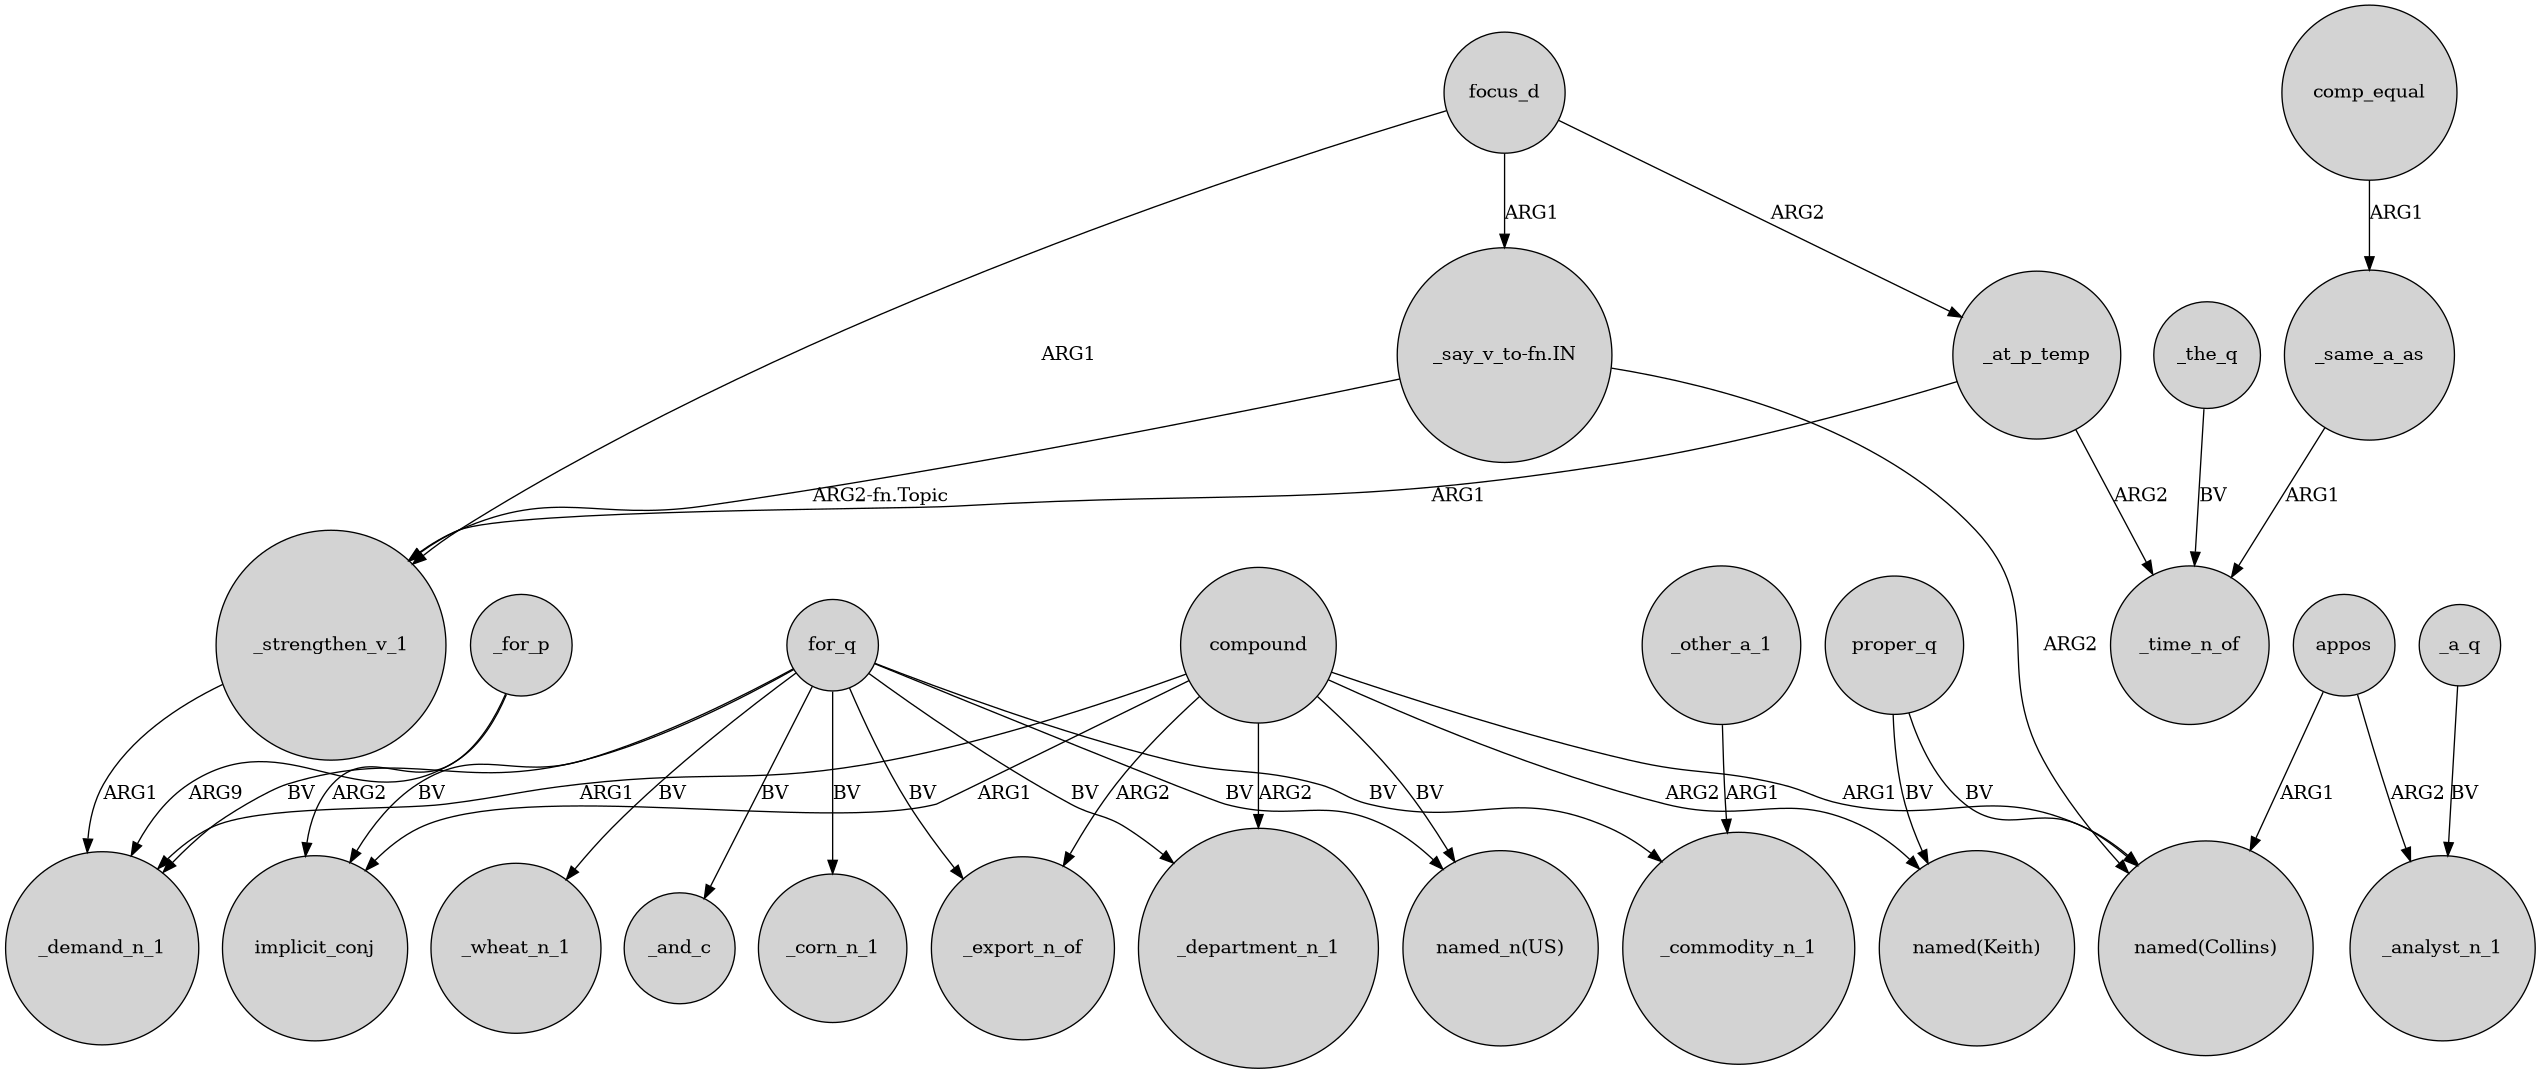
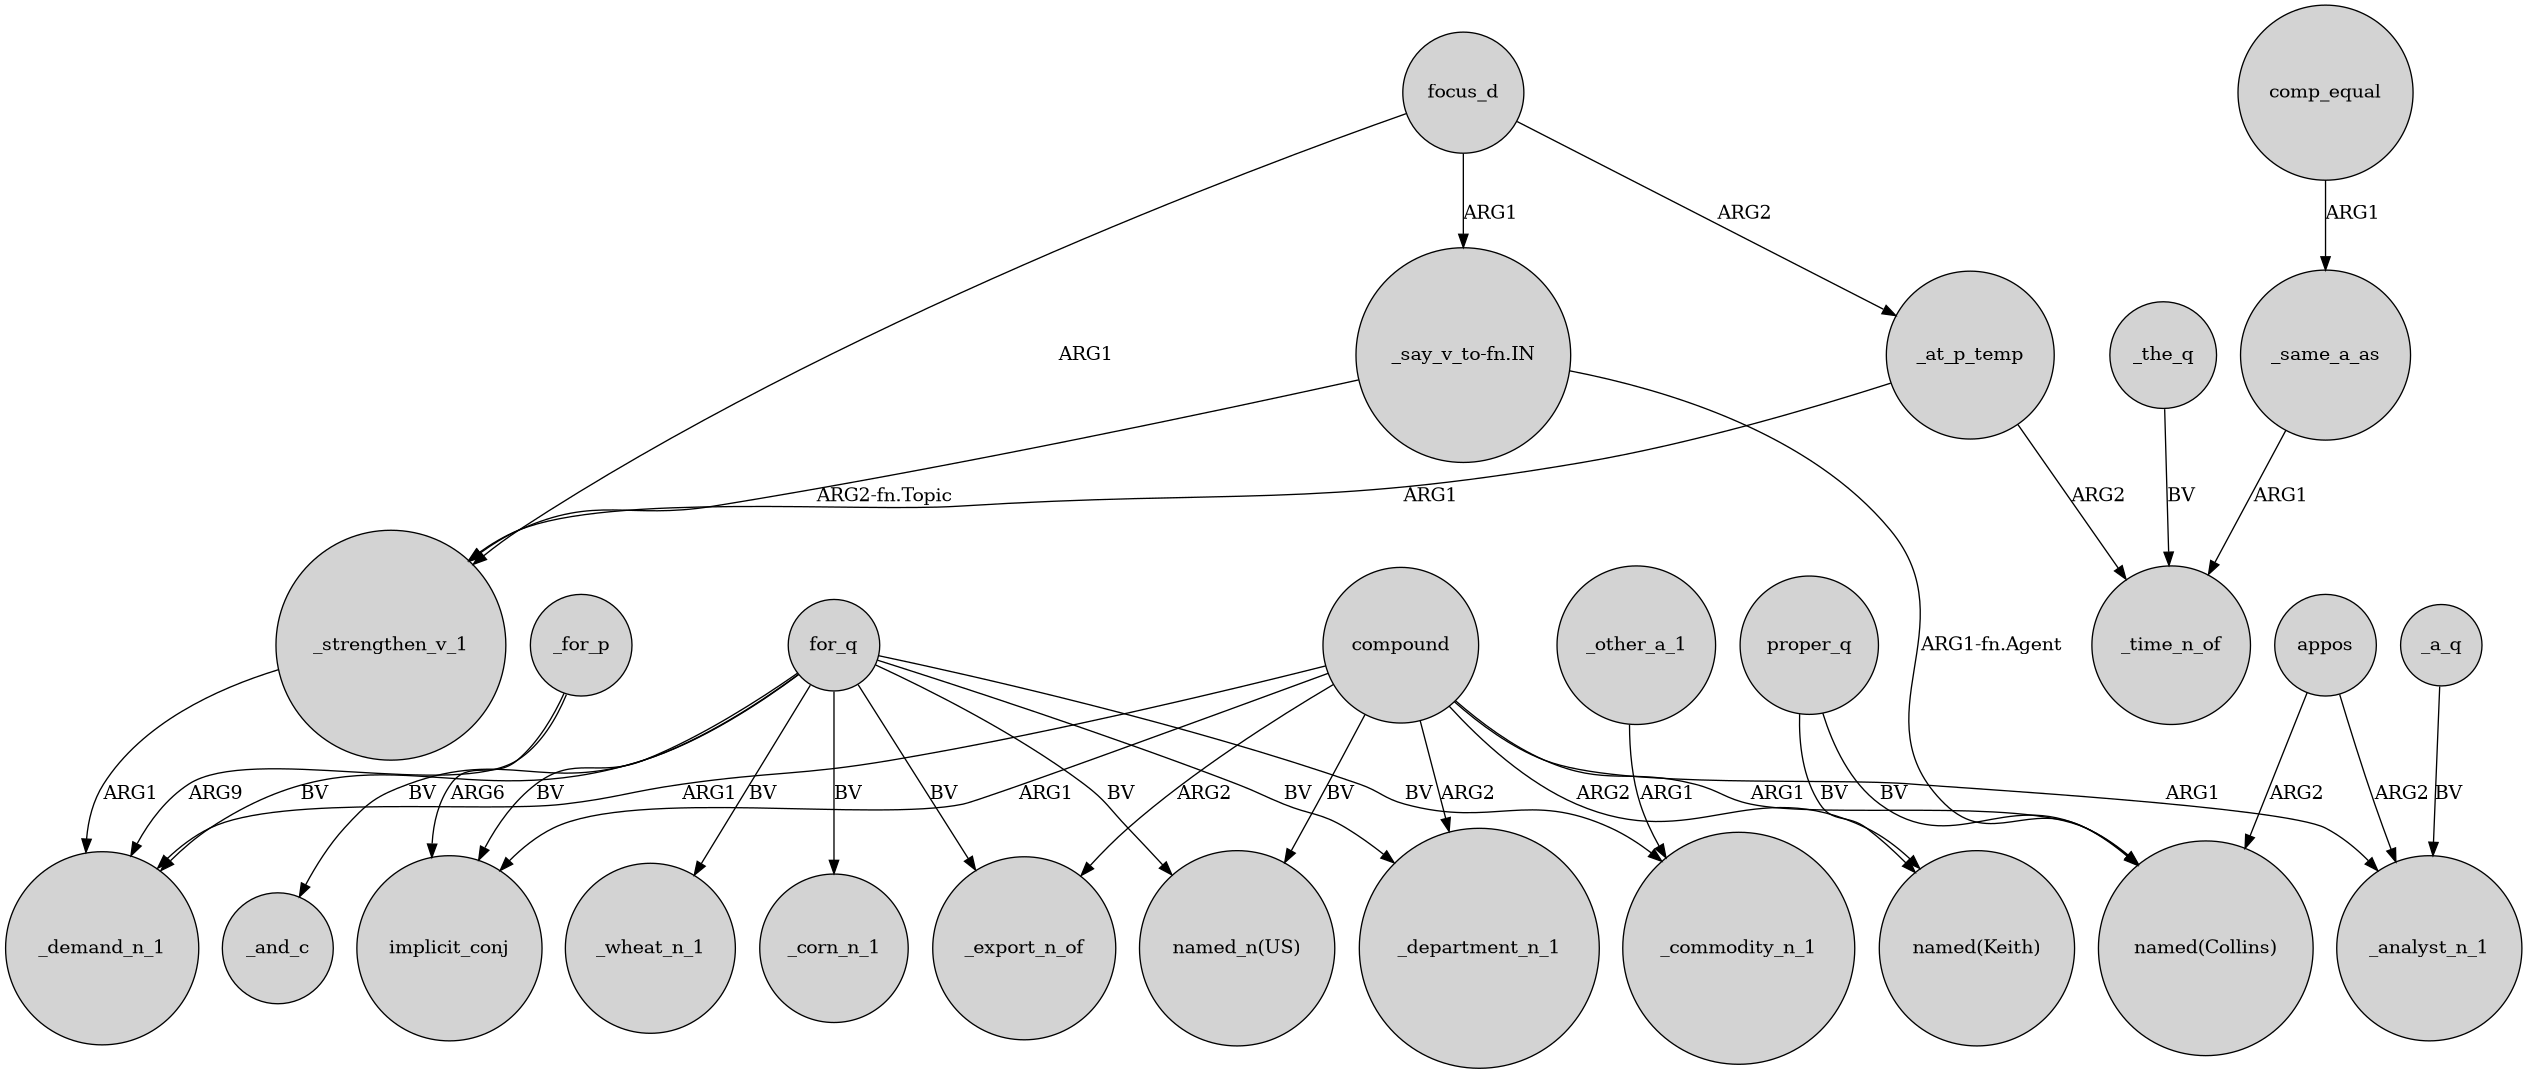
edge "_say_v_to-fn.IN" -> "named(Collins)": label "ARG2" -> "ARG1-fn.Agent"
edge "compound" -> "_analyst_n_1": added, label "ARG1"
edge "_for_p" -> "implicit_conj": label "ARG2" -> "ARG6"
edge "appos" -> "named(Collins)": label "ARG1" -> "ARG2"
